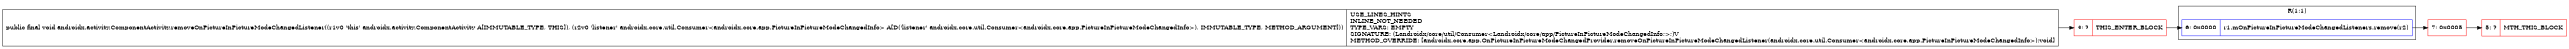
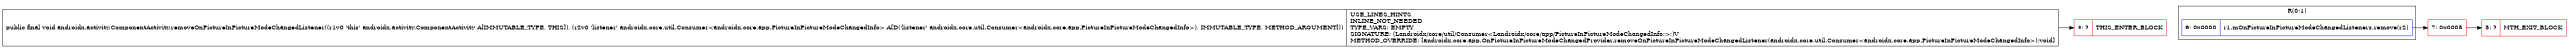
cluster "R(1:1)": label "R(1:1)" -> "R(0:1)"
edge "4: ?" -> "6: 0x0000": removed
node "5: ?": text "MTH_THIS_BLOCK" -> "MTH_EXIT_BLOCK"
